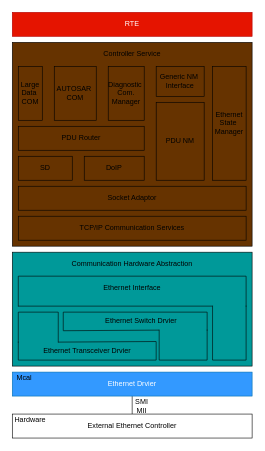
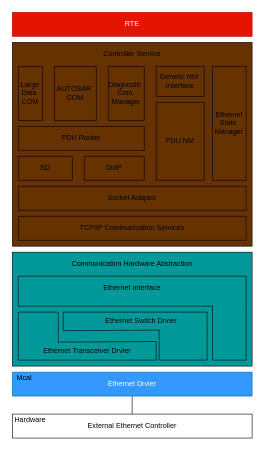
node "SMI MII": removed
